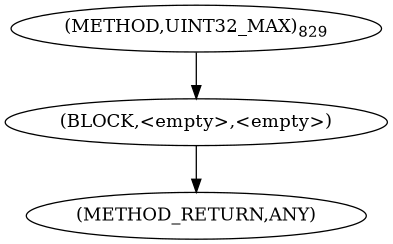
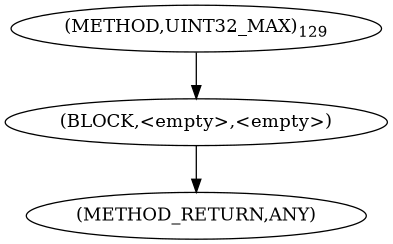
node "(METHOD,UINT32_MAX)": text "829" -> "129"
